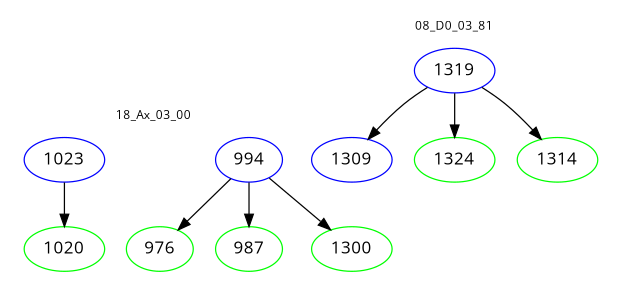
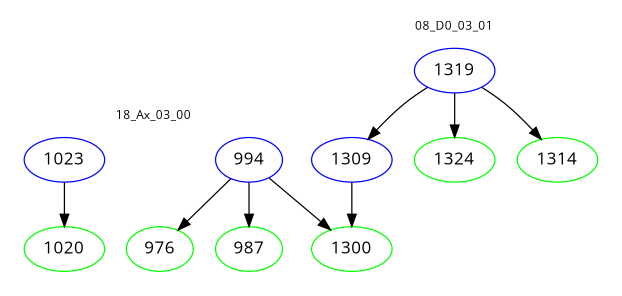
cluster "08_D0_03_81": label "08_D0_03_81" -> "08_D0_03_01"
edge "1309" -> "1300": added
